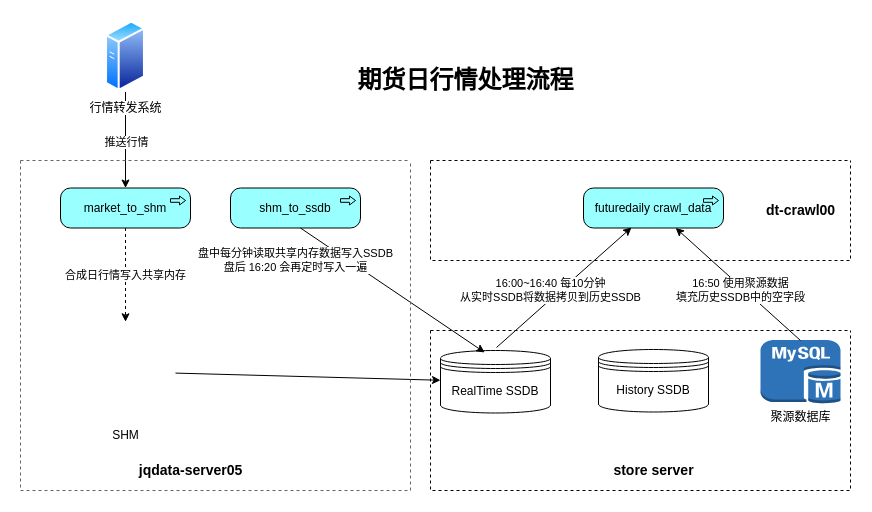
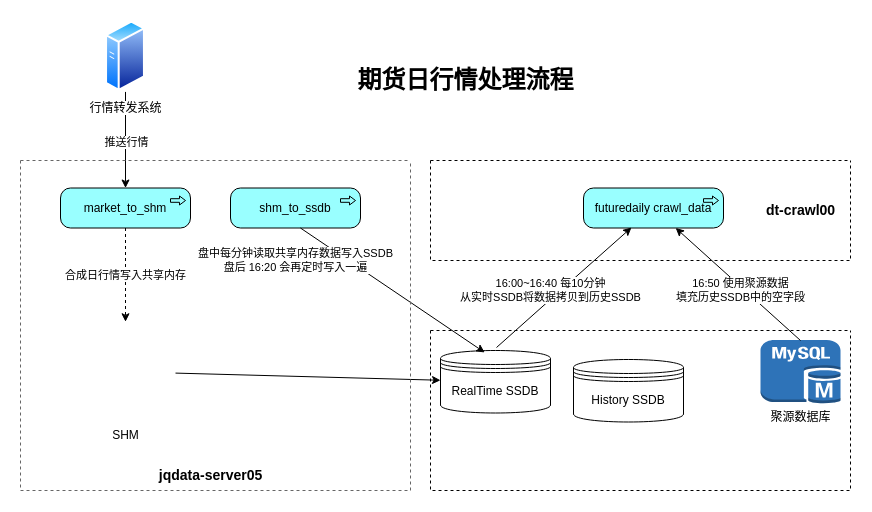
node "History SSDB": moved (654, 381) -> (629, 391)
node "jqdata-server05": moved (191, 471) -> (211, 476)
node "store server": removed
